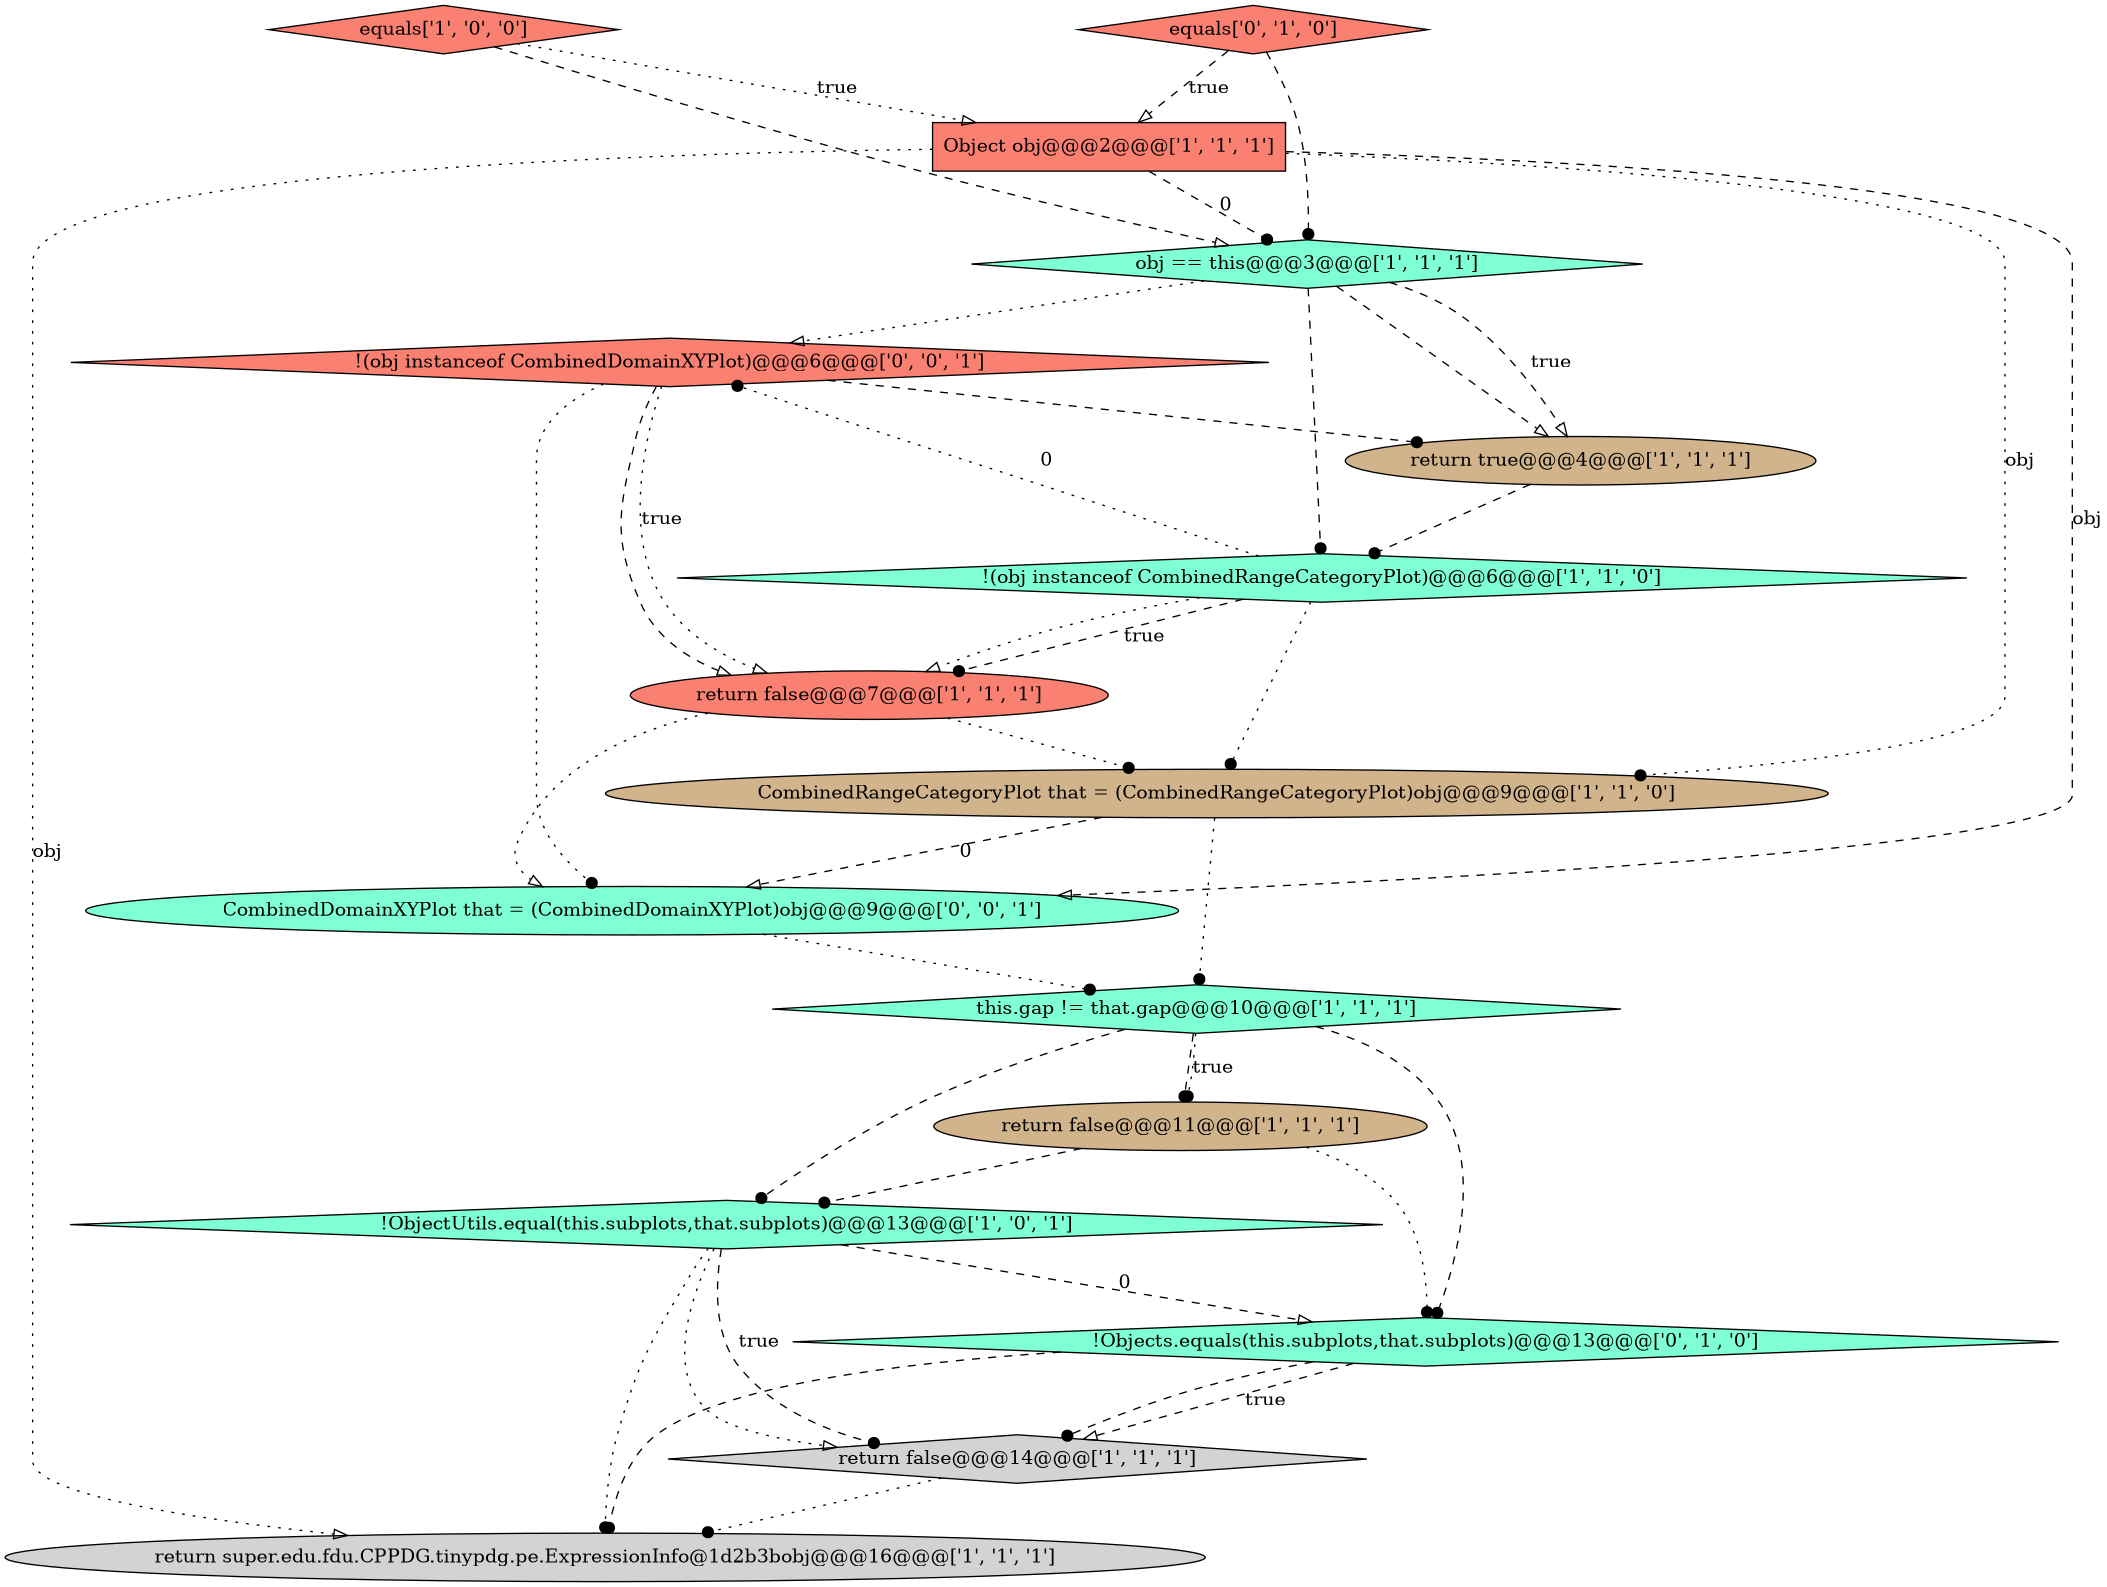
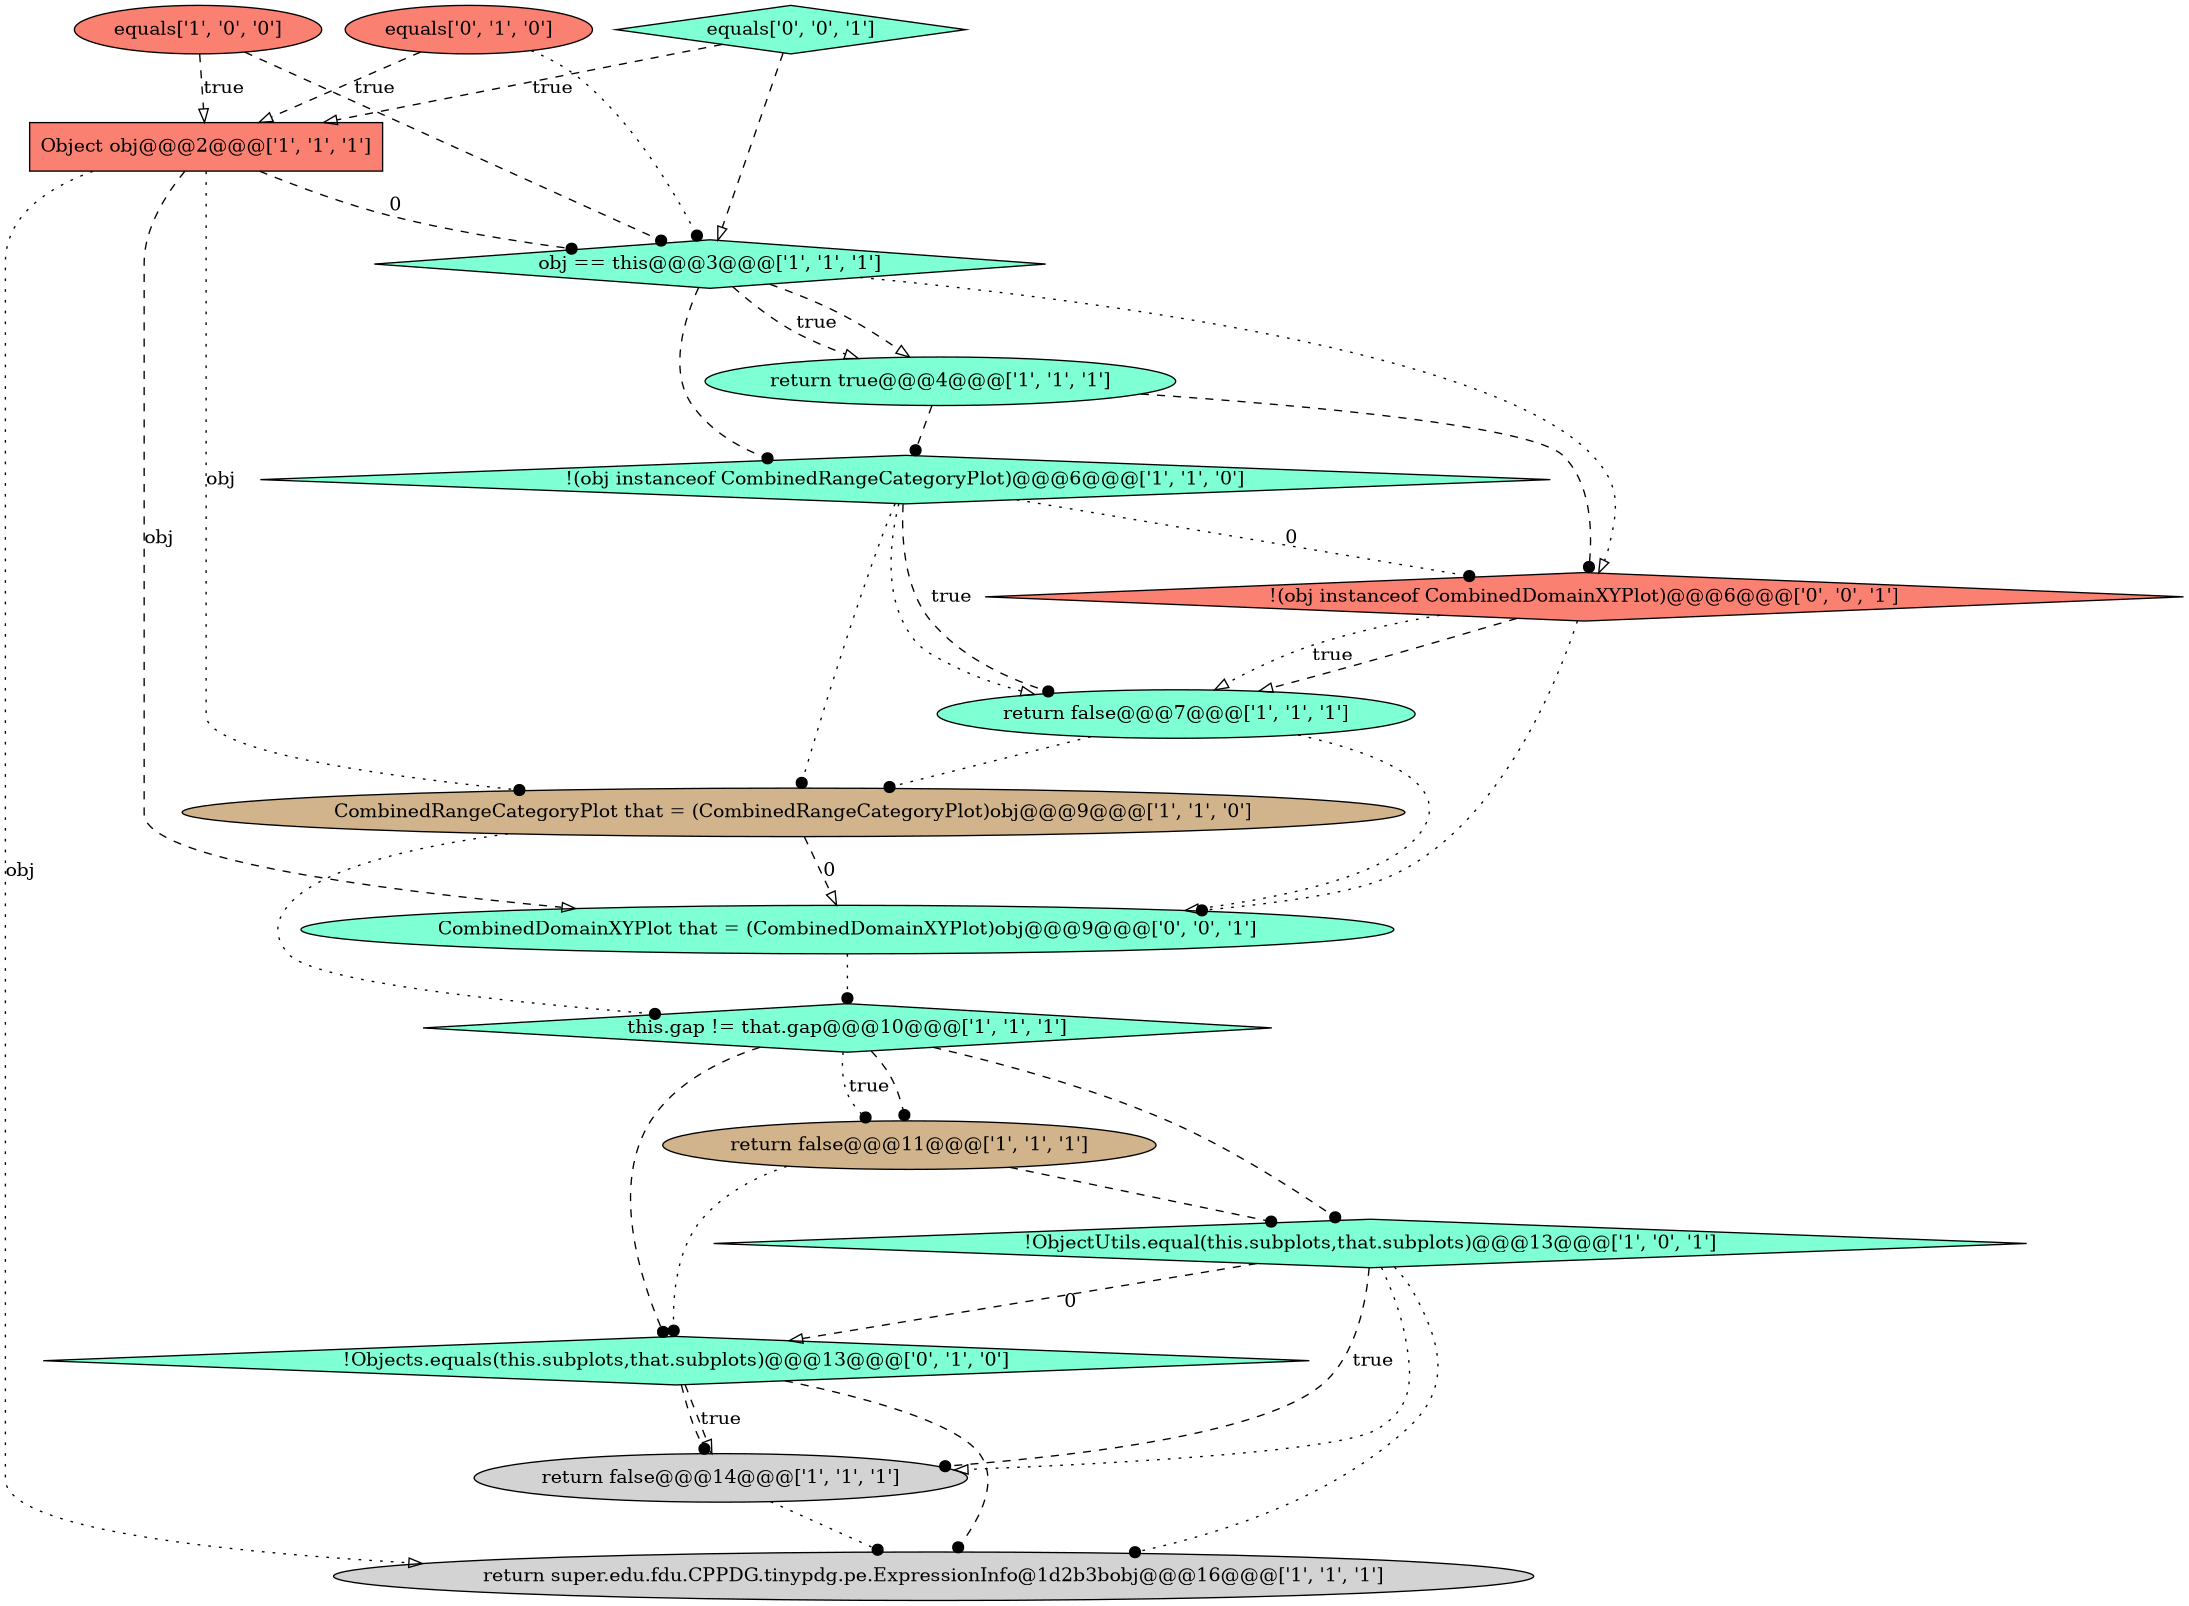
node "equals['1', '0', '0']": shape diamond -> ellipse
node "equals['0', '0', '1']": added
node "equals['0', '1', '0']": shape diamond -> ellipse
edge "equals['1', '0', '0']" -> "Object obj@@@2@@@['1', '1', '1']": style dotted -> dashed
edge "equals['0', '1', '0']" -> "obj == this@@@3@@@['1', '1', '1']": style dashed -> dotted
edge "equals['1', '0', '0']" -> "obj == this@@@3@@@['1', '1', '1']": arrowhead onormal -> dot
edge "!(obj instanceof CombinedDomainXYPlot)@@@6@@@['0', '0', '1']" -> "return true@@@4@@@['1', '1', '1']": reversed
node "return true@@@4@@@['1', '1', '1']": fillcolor tan -> aquamarine
node "return false@@@7@@@['1', '1', '1']": fillcolor salmon -> aquamarine
node "return false@@@14@@@['1', '1', '1']": shape diamond -> ellipse
